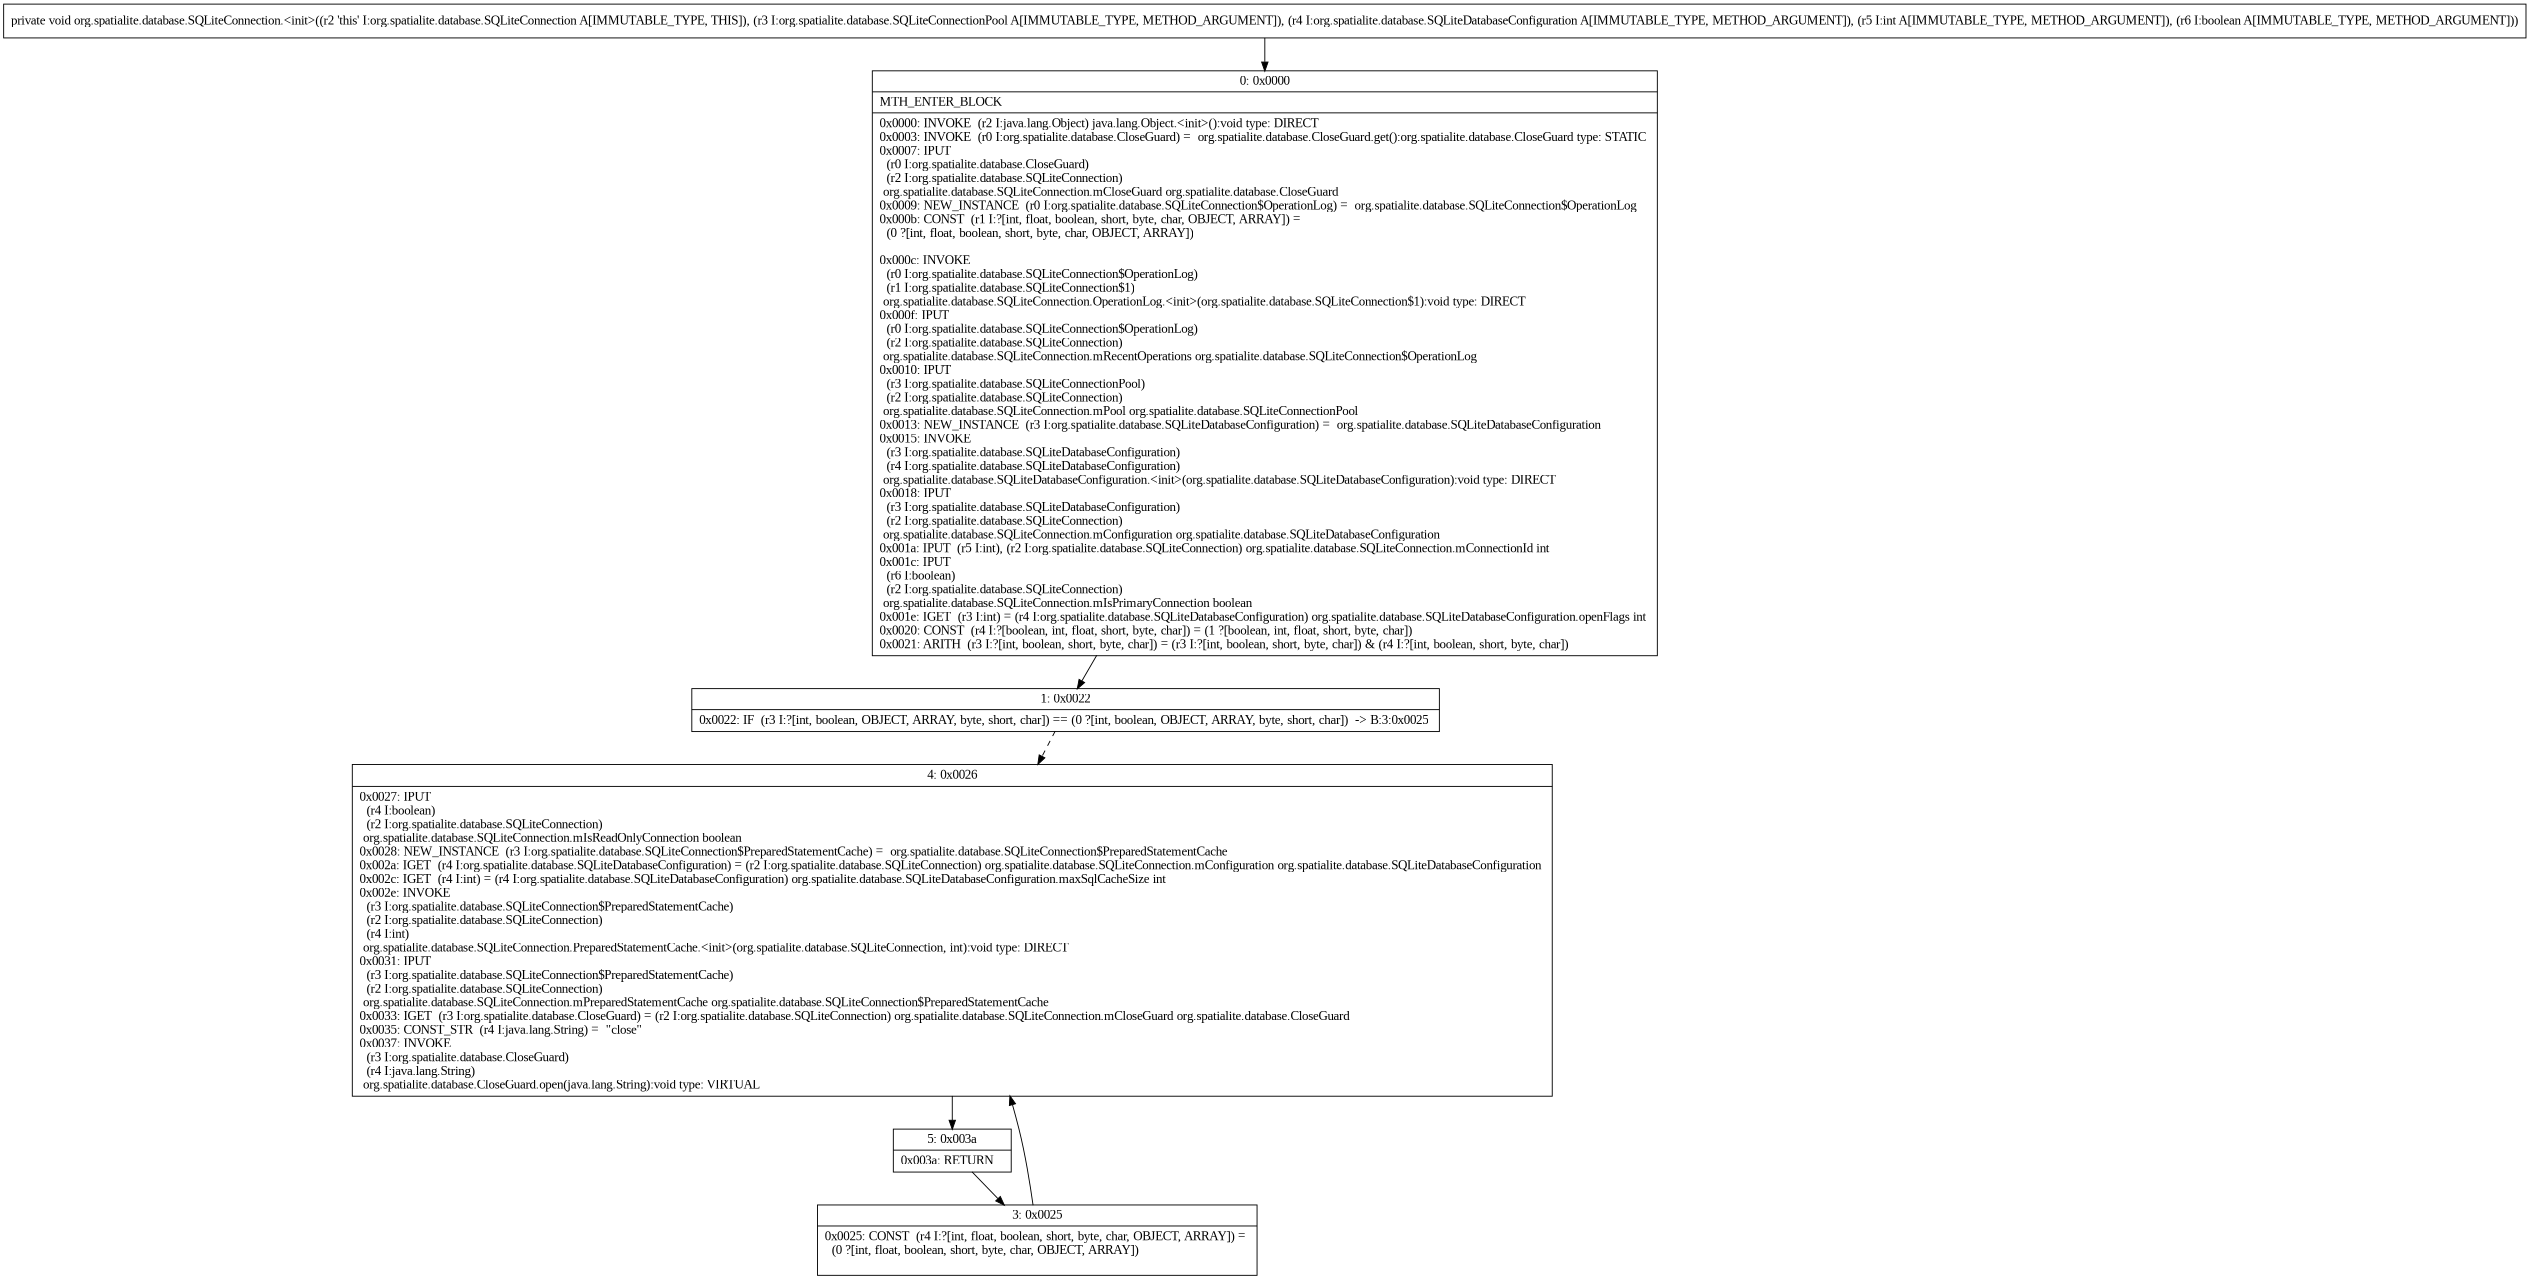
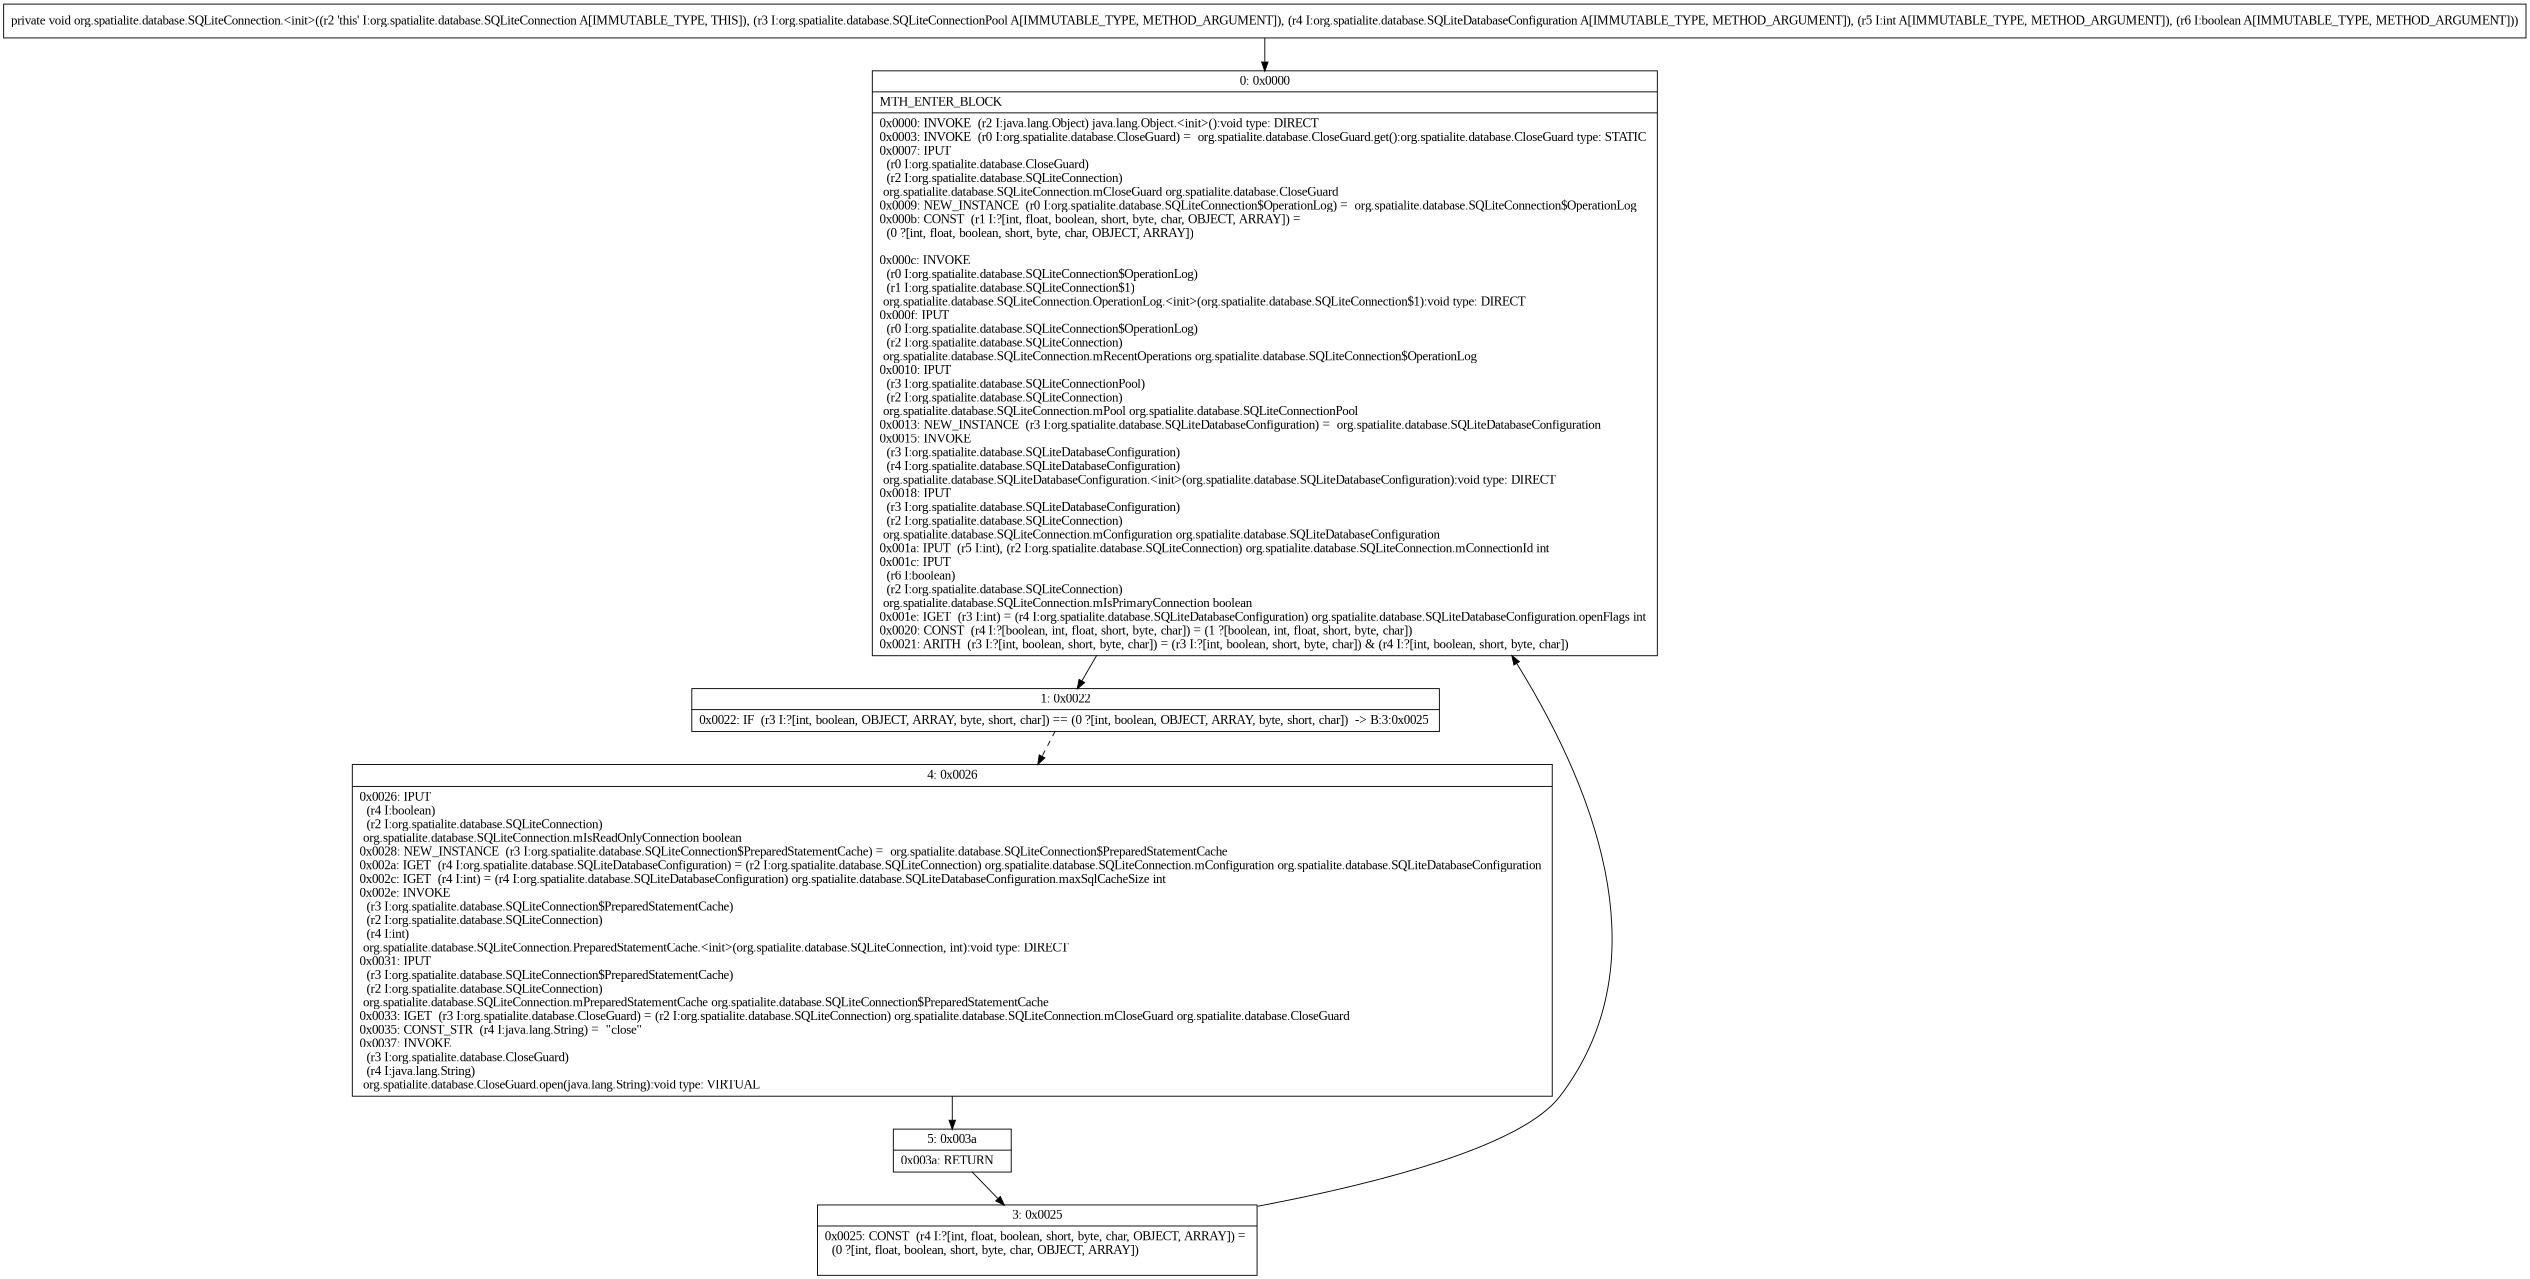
node "4: 0x0026": text "0x0027: IPUT" -> "0x0026: IPUT"
edge "3: 0x0025" -> "4: 0x0026": now "3: 0x0025" -> "0: 0x0000"
